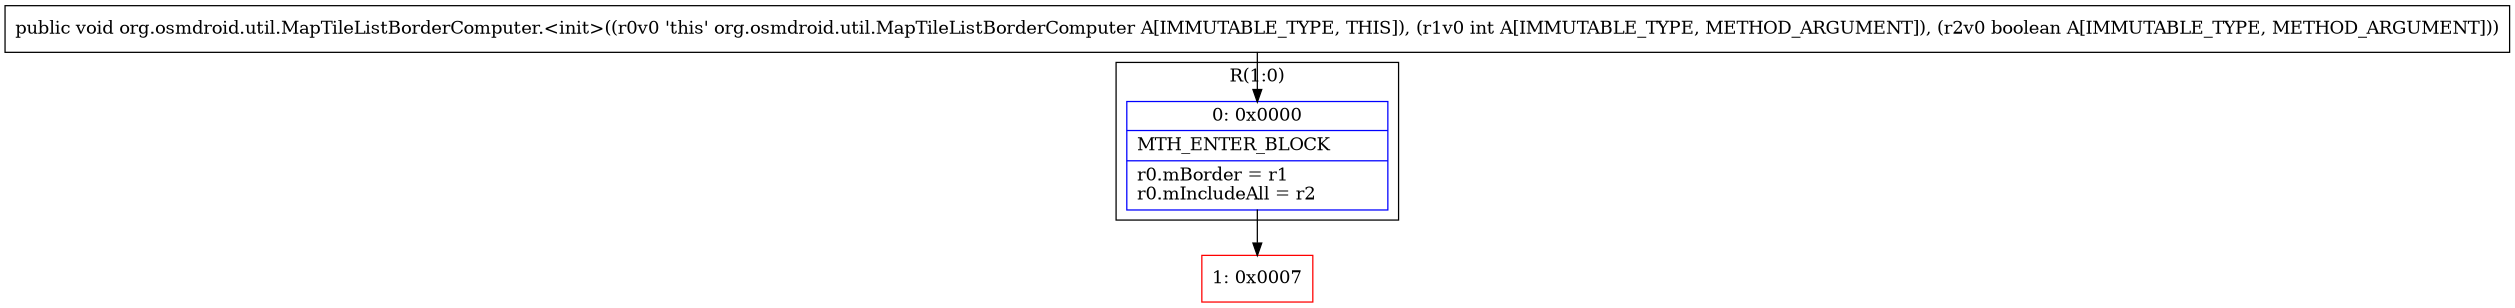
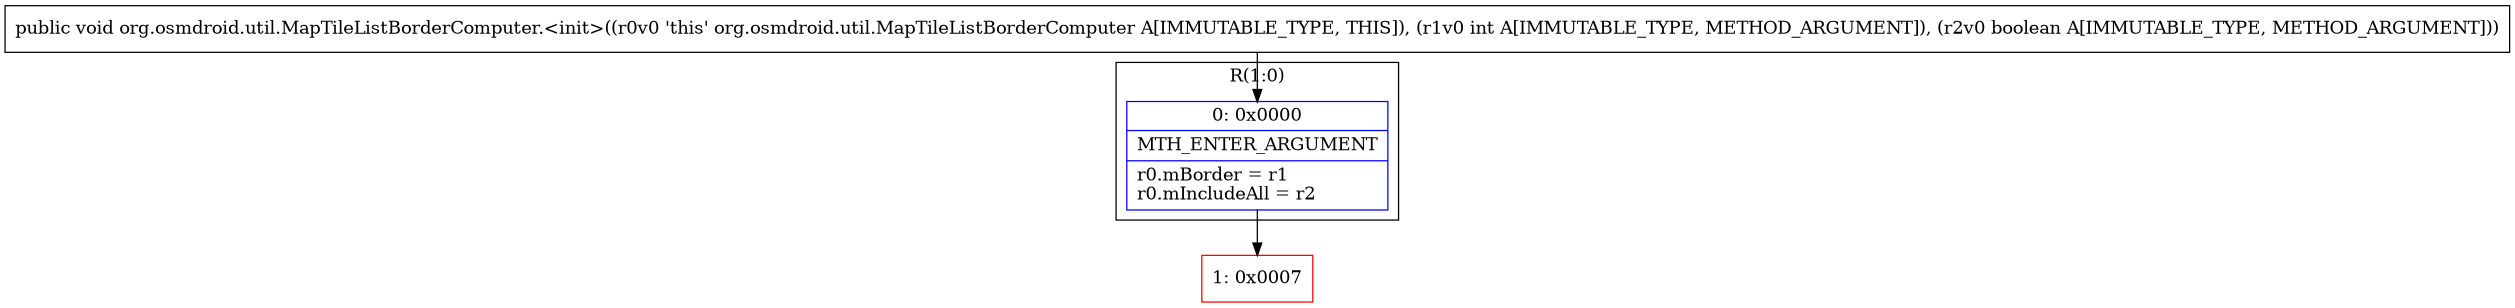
node "0: 0x0000": text "MTH_ENTER_BLOCK" -> "MTH_ENTER_ARGUMENT"
